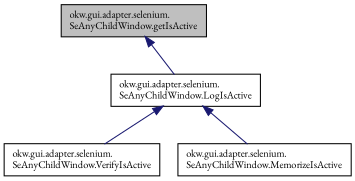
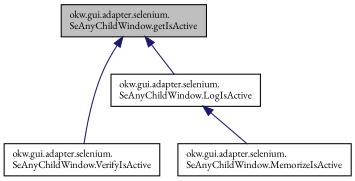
edge "okw.gui.adapter.selenium. SeAnyChildWindow.VerifyIsActive" -> "okw.gui.adapter.selenium. SeAnyChildWindow.LogIsActive": now "okw.gui.adapter.selenium. SeAnyChildWindow.VerifyIsActive" -> "okw.gui.adapter.selenium. SeAnyChildWindow.getIsActive"
